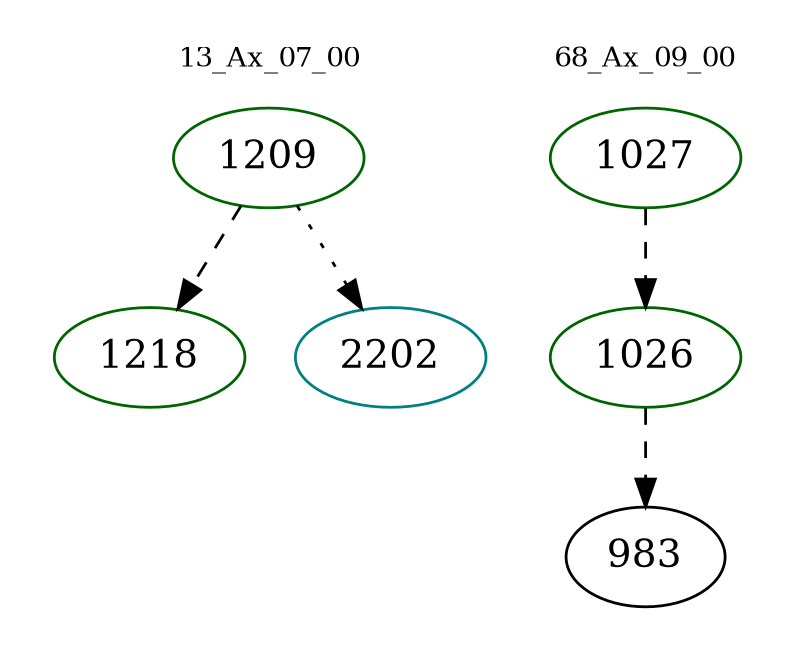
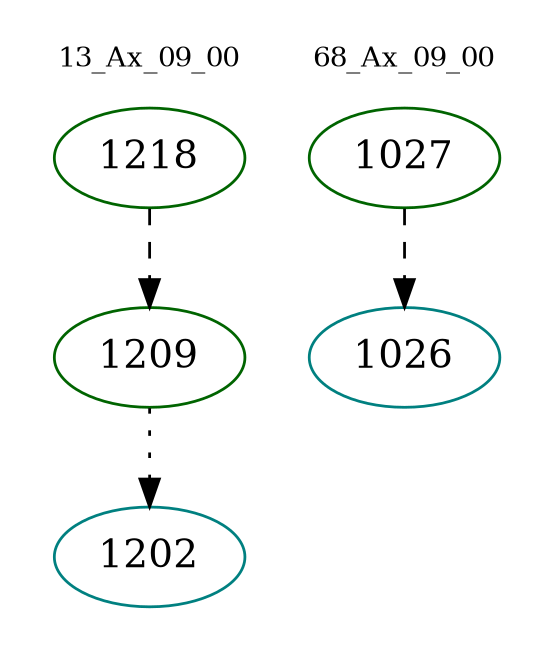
cluster "13_Ax_07_00": label "13_Ax_07_00" -> "13_Ax_09_00"
edge "1209" -> "1218": reversed
node "2202": label "2202" -> "1202"
node "1026": color darkgreen -> teal
node "983": removed
